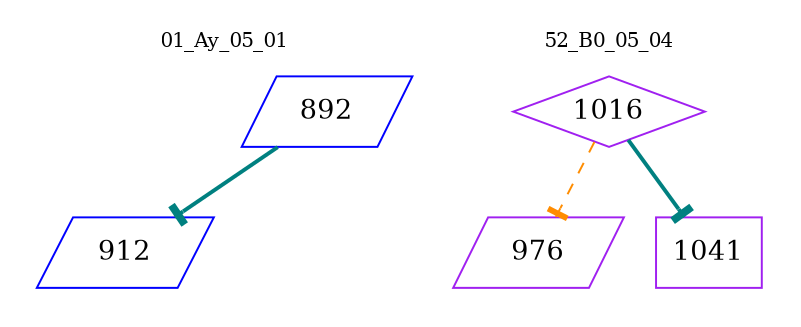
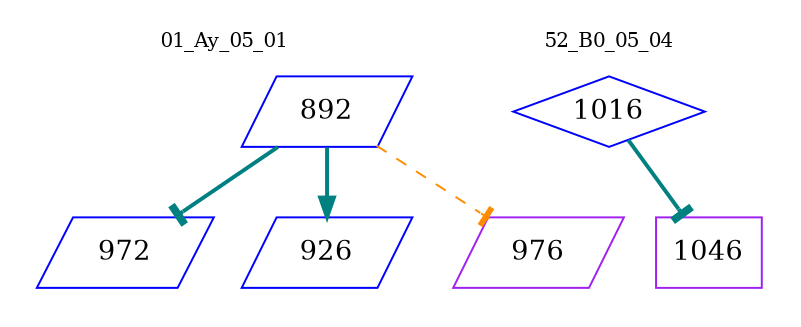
node "1016": color purple -> blue
edge "1016" -> "976": now "892" -> "976"
node "912": label "912" -> "972"
node "926": added
node "1041": label "1041" -> "1046"
